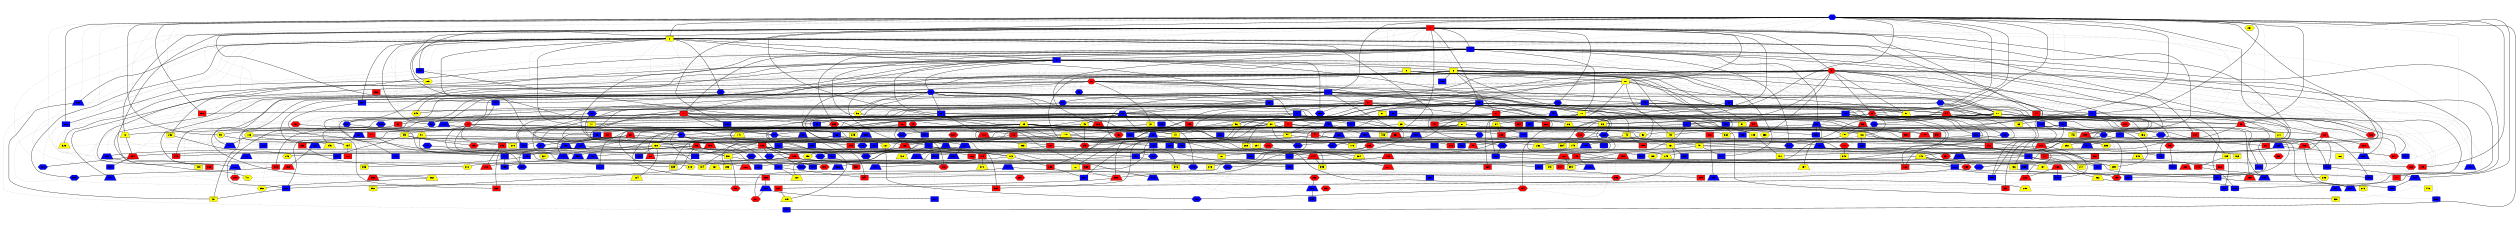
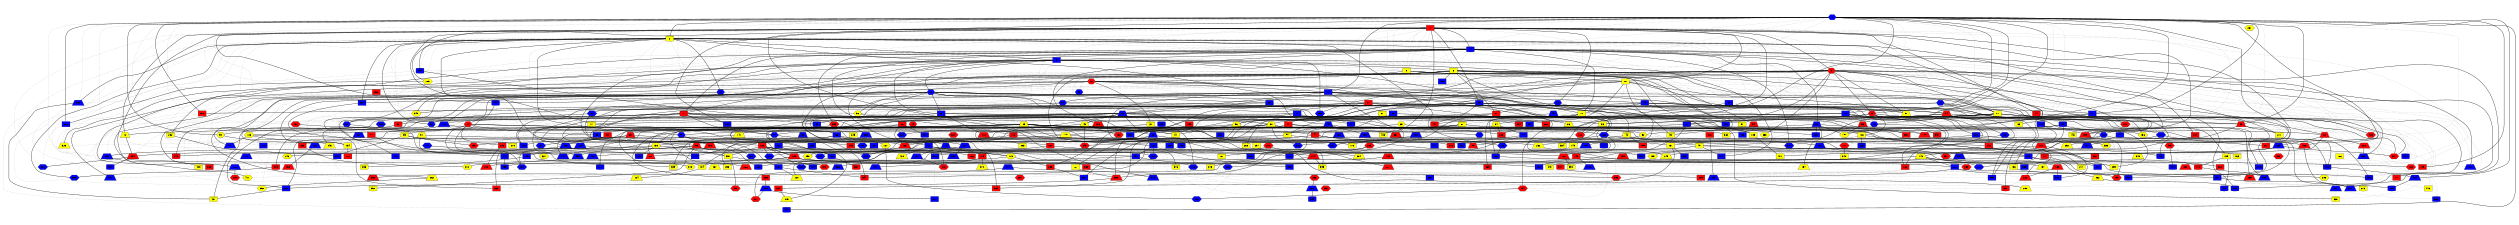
edge "150" -- "350": removed
edge "138" -- "224": now "184" -- "224"
